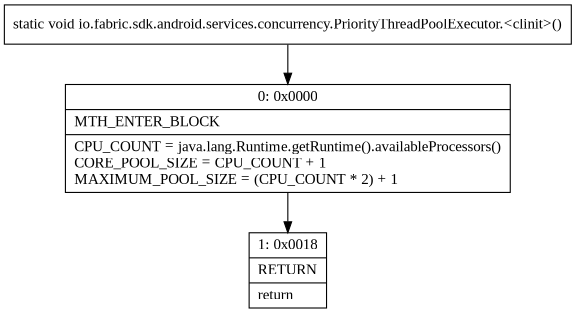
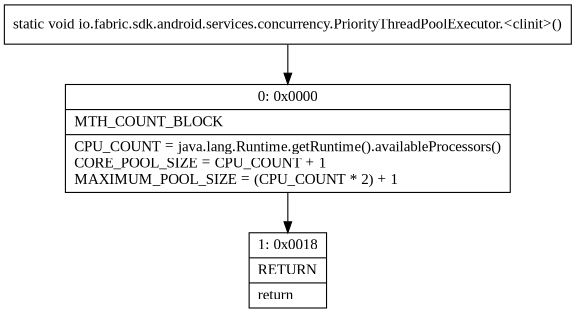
node "0: 0x0000": text "MTH_ENTER_BLOCK" -> "MTH_COUNT_BLOCK"
